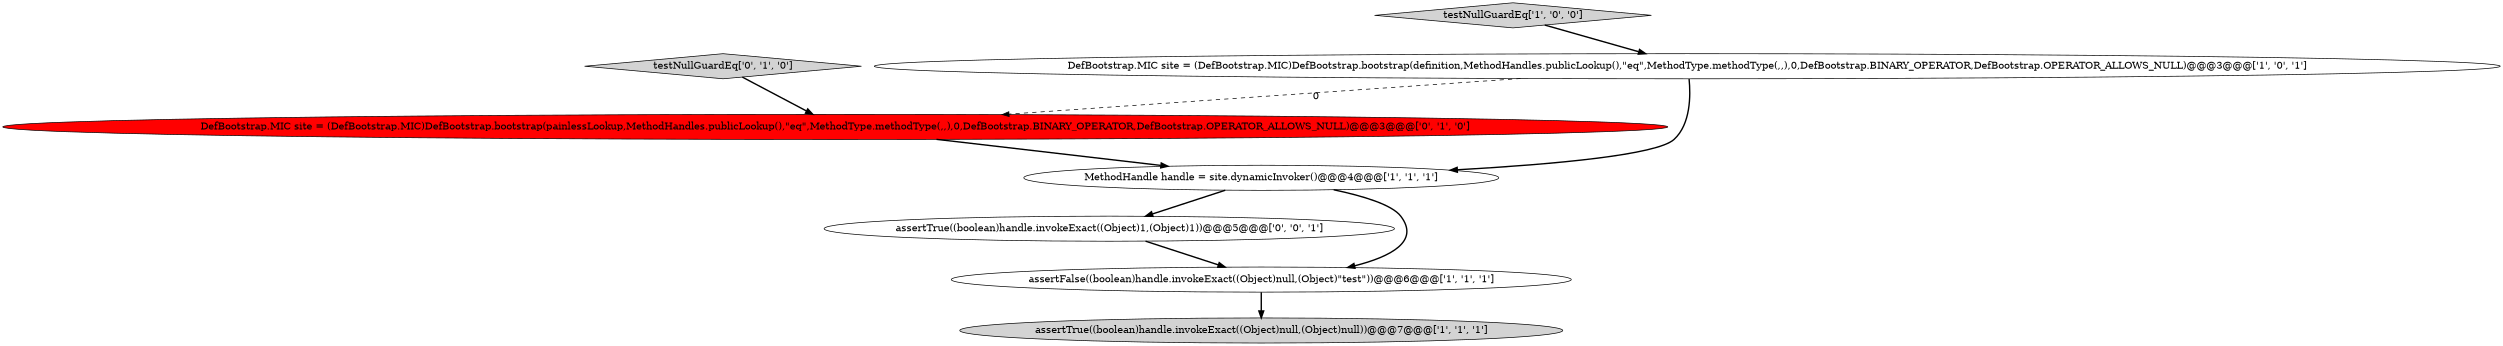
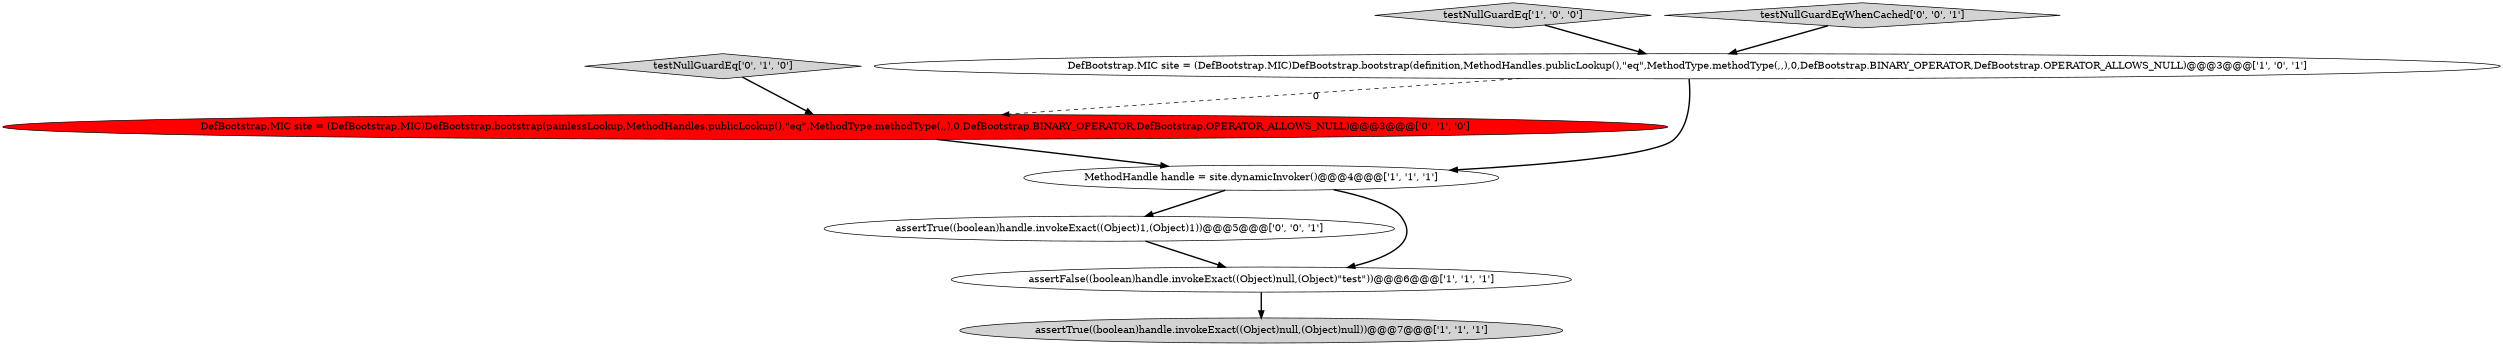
node "testNullGuardEqWhenCached['0', '0', '1']": added
